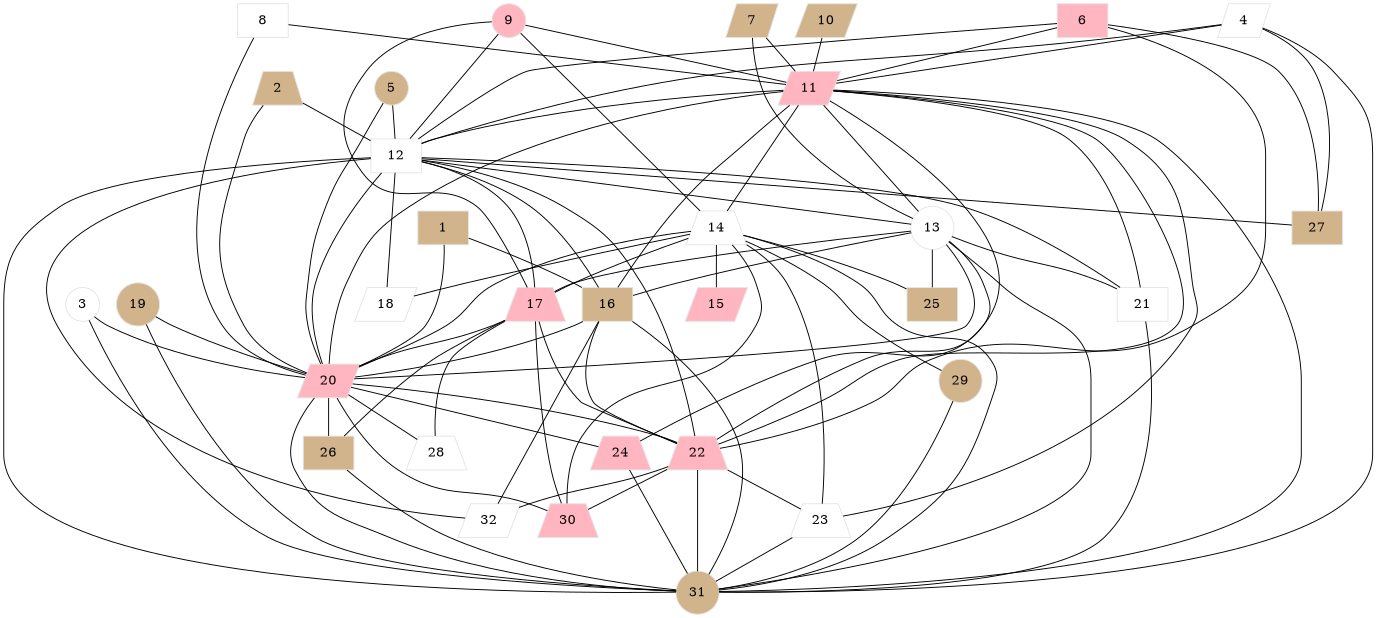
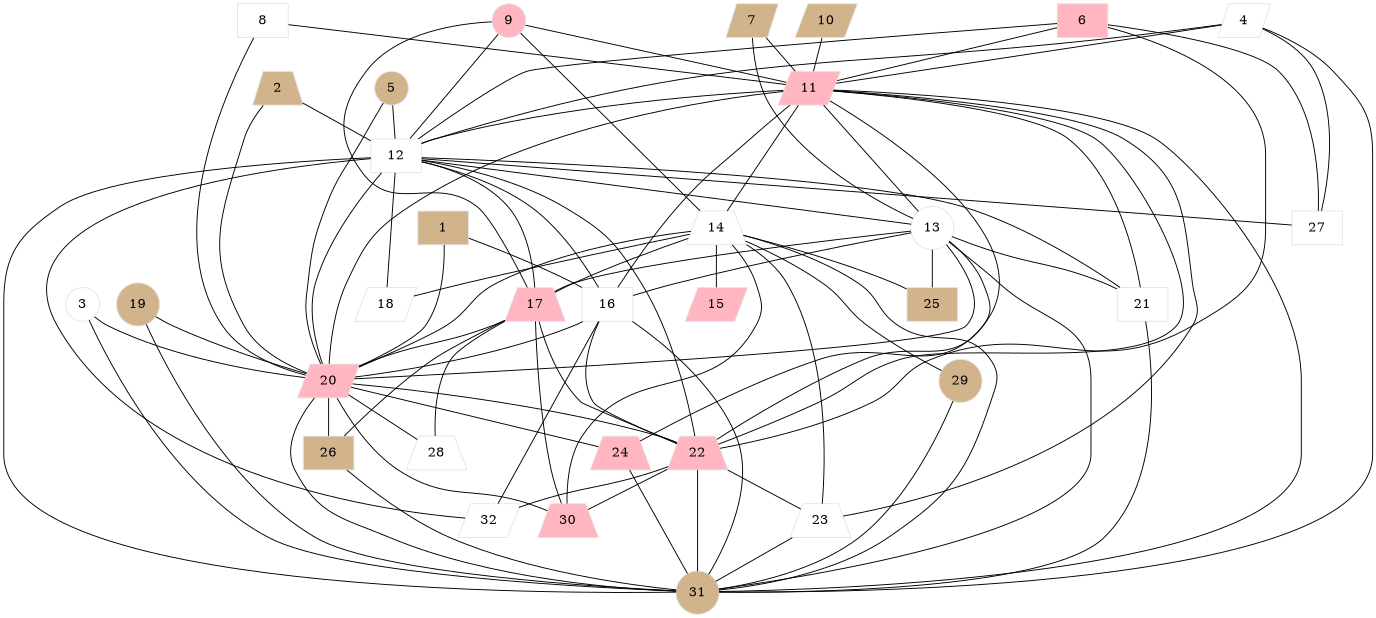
node "27": fillcolor tan -> white
node "16": fillcolor tan -> white
